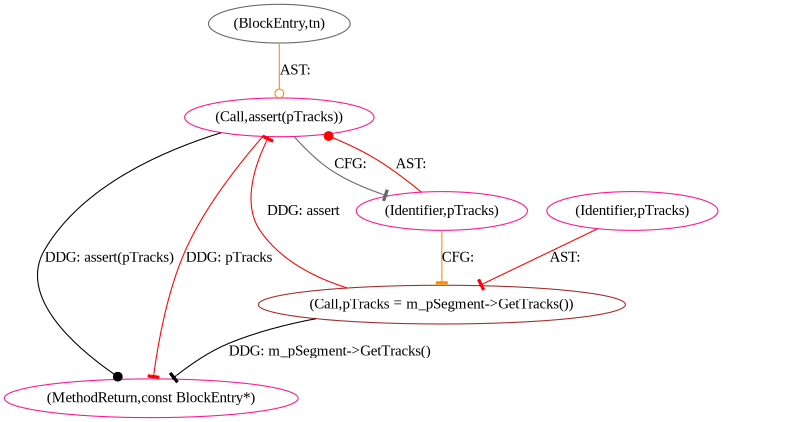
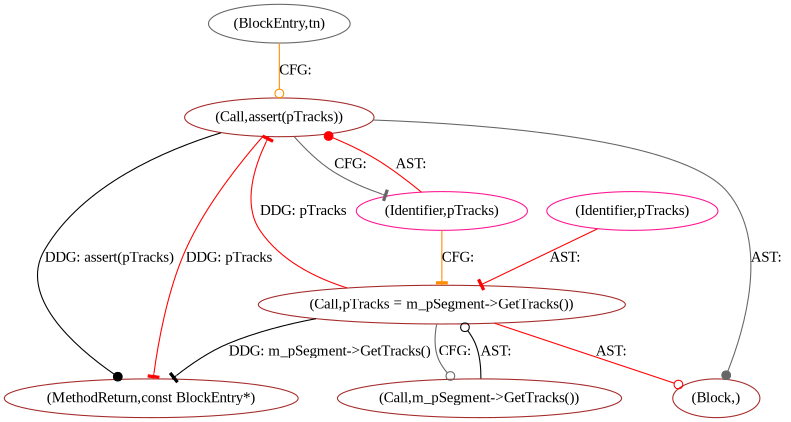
edge "(BlockEntry,tn)" -> "(Call,assert(pTracks))": label "AST: " -> "CFG: "
node "(Call,assert(pTracks))": color deeppink -> brown
edge "(Call,pTracks = m_pSegment->GetTracks())" -> "(Call,assert(pTracks))": label "DDG: assert" -> "DDG: pTracks"
node "(MethodReturn,const BlockEntry*)": color deeppink -> brown
node "(Call,m_pSegment->GetTracks())": added
node "(Block,)": added
